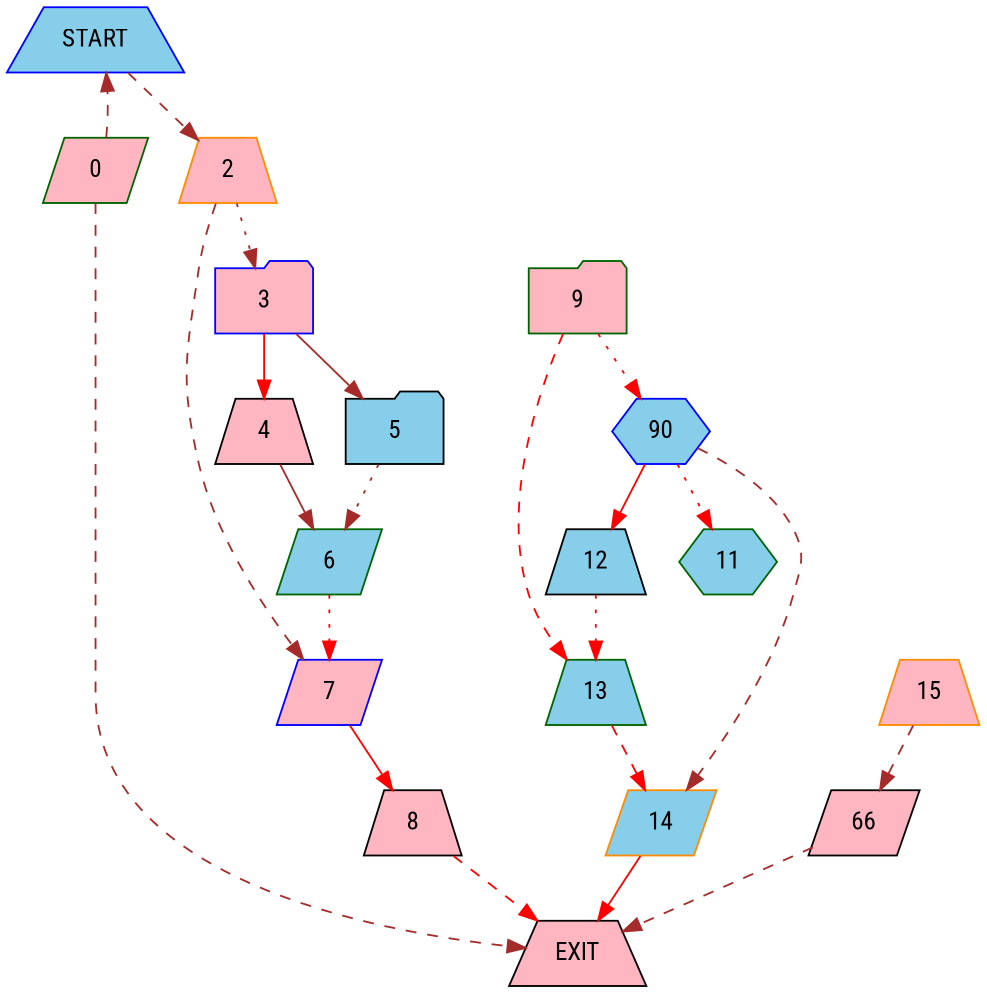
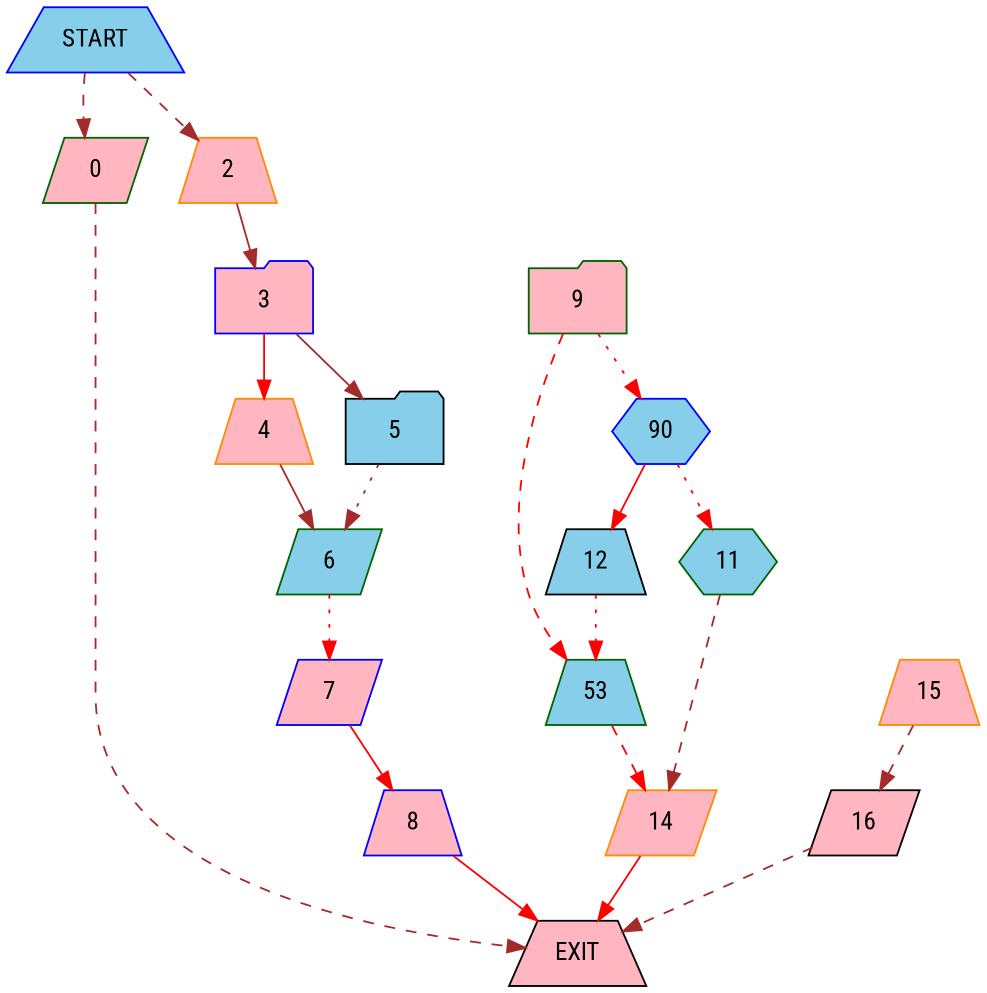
edge "0" -> "START": reversed
edge "2" -> "3": style dotted -> solid
node "4": color black -> darkorange
edge "2" -> "7": removed
edge "90" -> "14": now "11" -> "14"
node "13": label "13" -> "53"
node "8": color black -> blue
node "14": fillcolor skyblue -> lightpink
node "66": label "66" -> "16"
edge "8" -> "EXIT": style dashed -> solid
